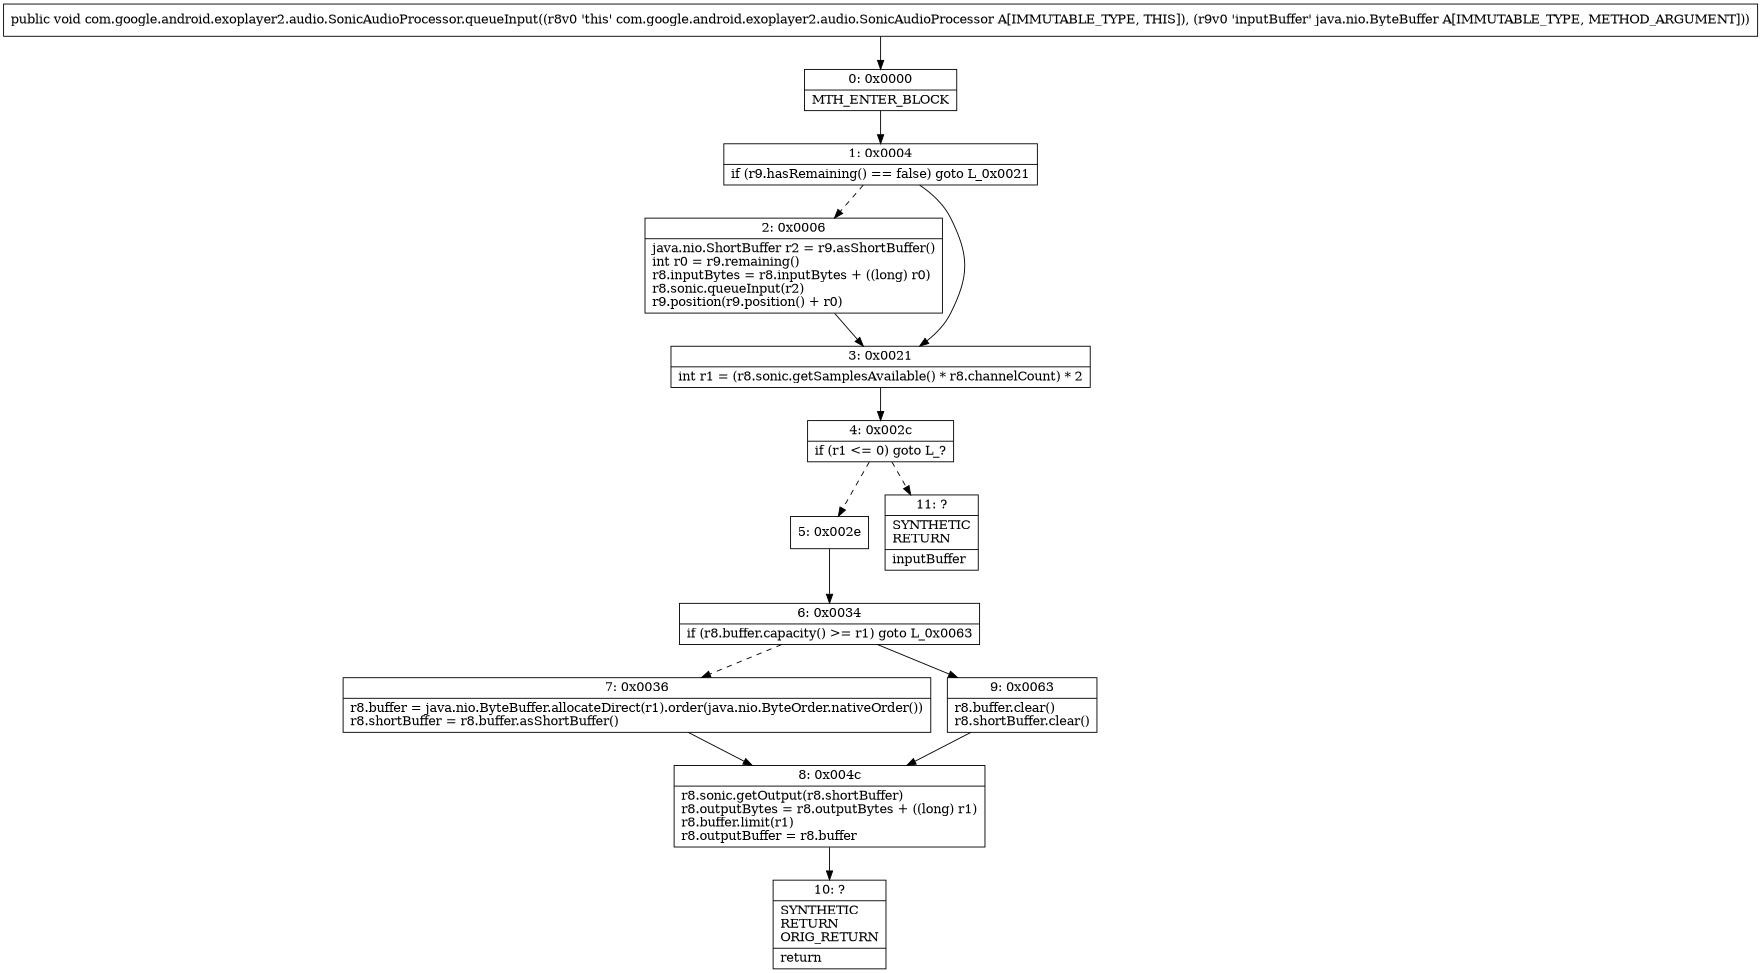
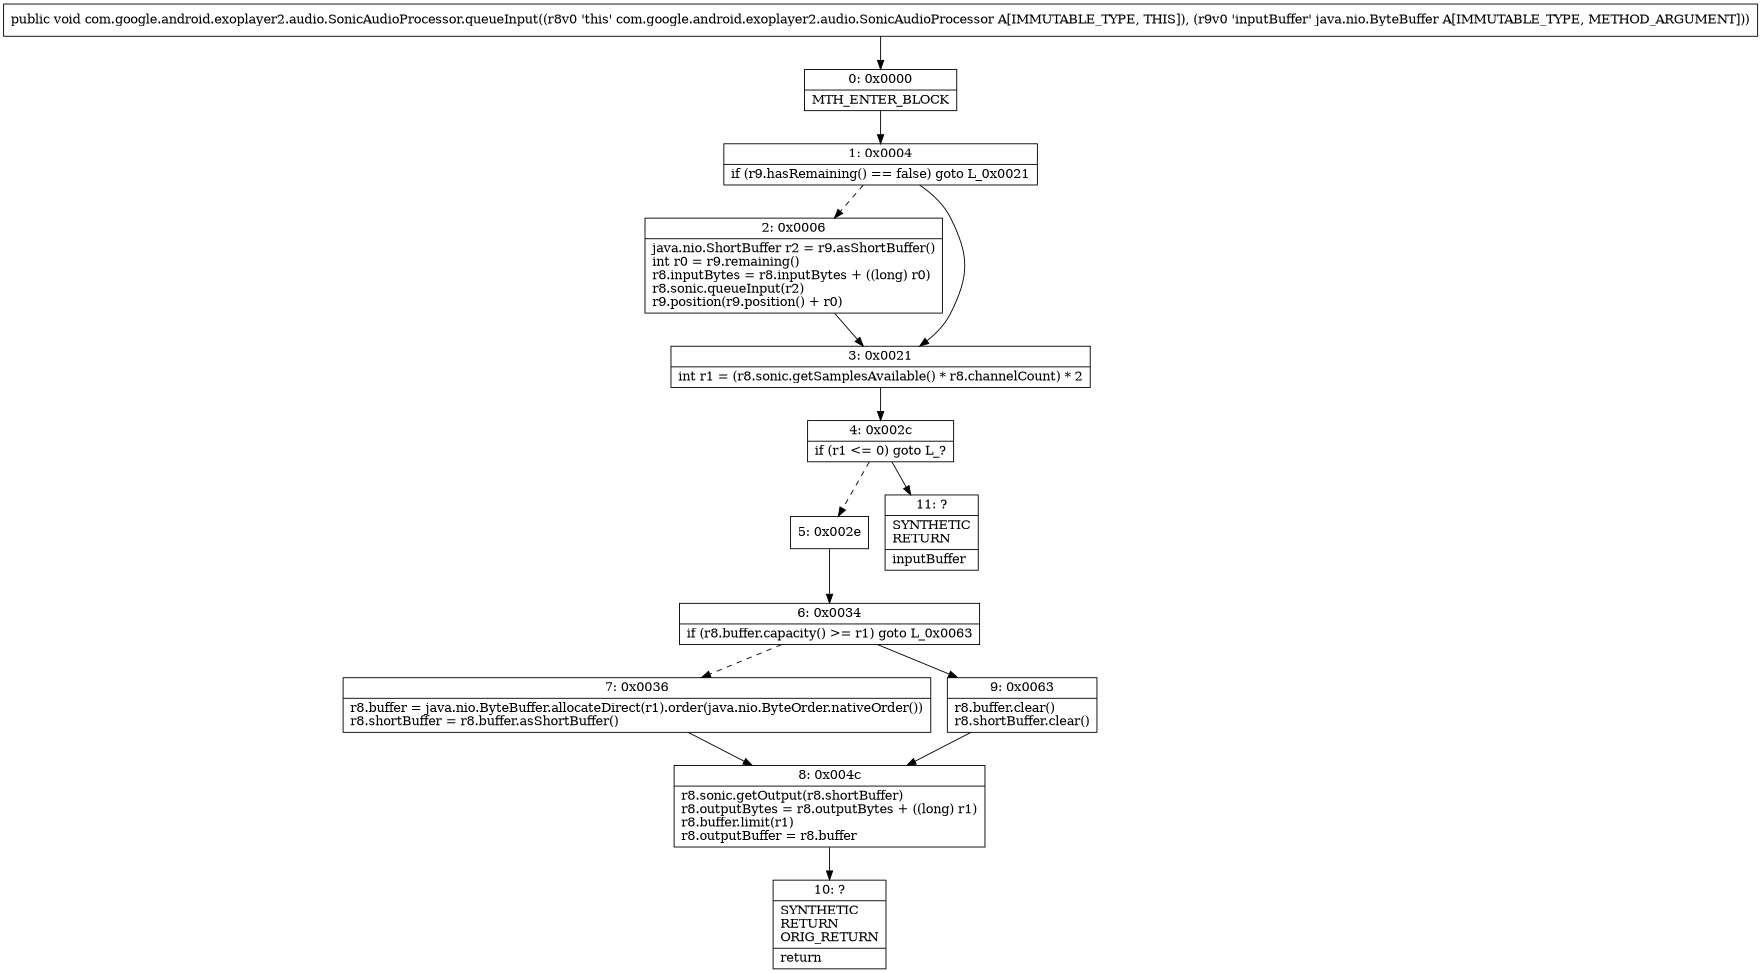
edge "4: 0x002c" -> "11: ?": style dashed -> solid
